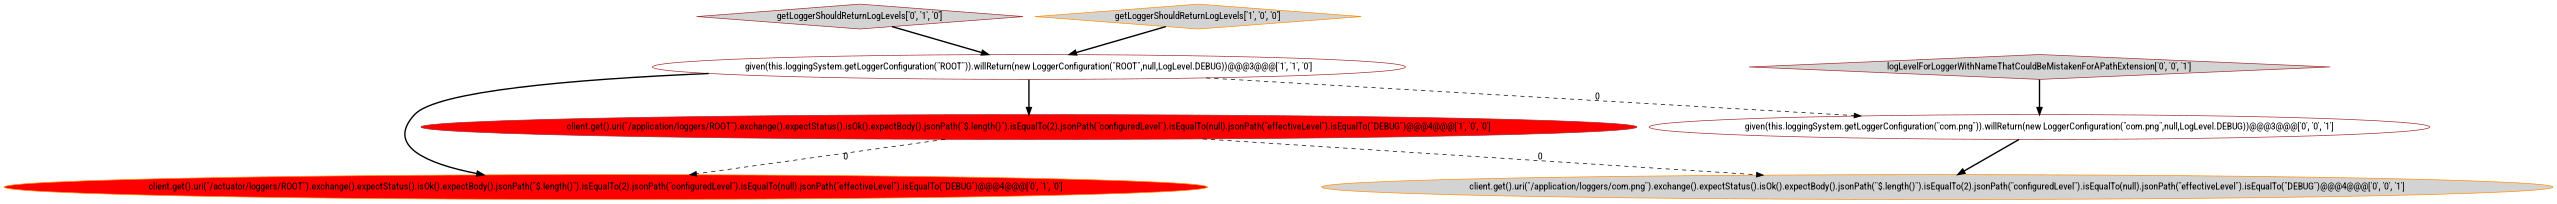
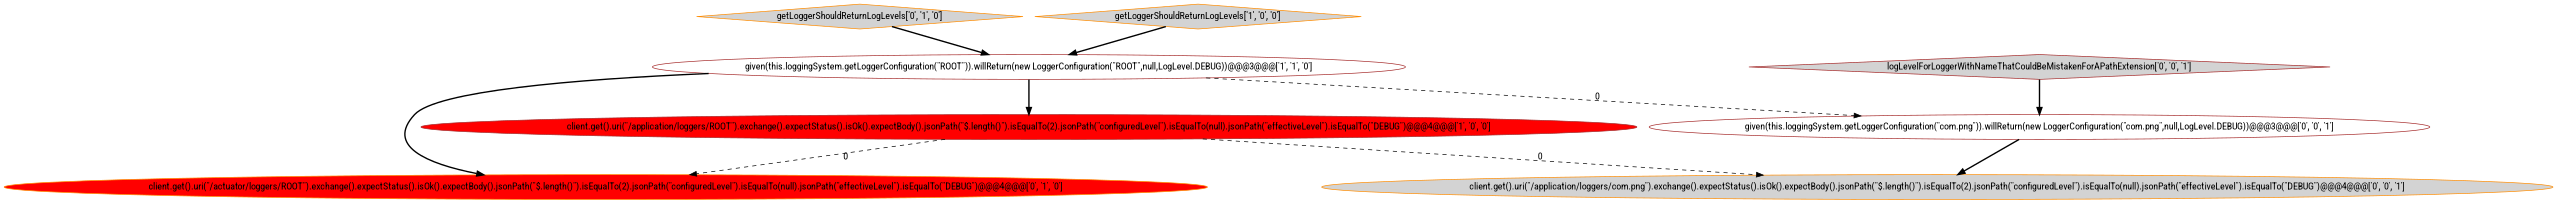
node "getLoggerShouldReturnLogLevels['0', '1', '0']": color brown -> darkorange
